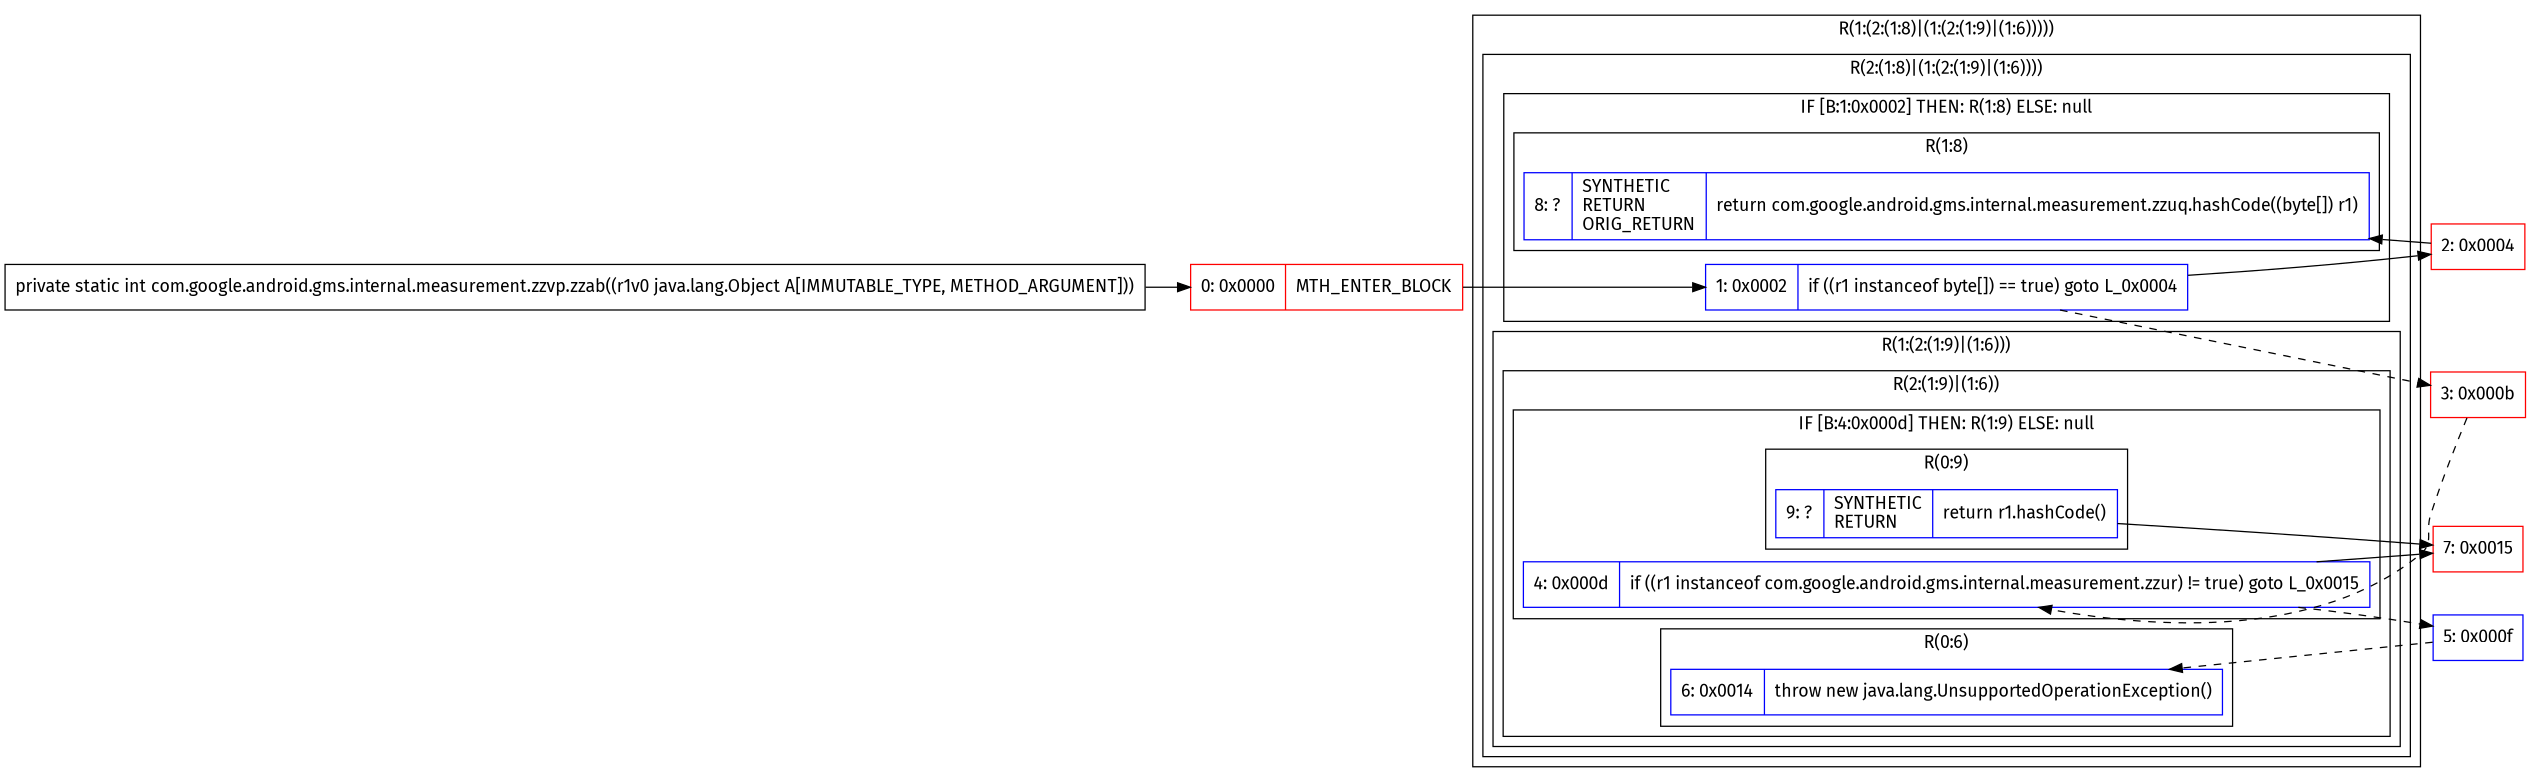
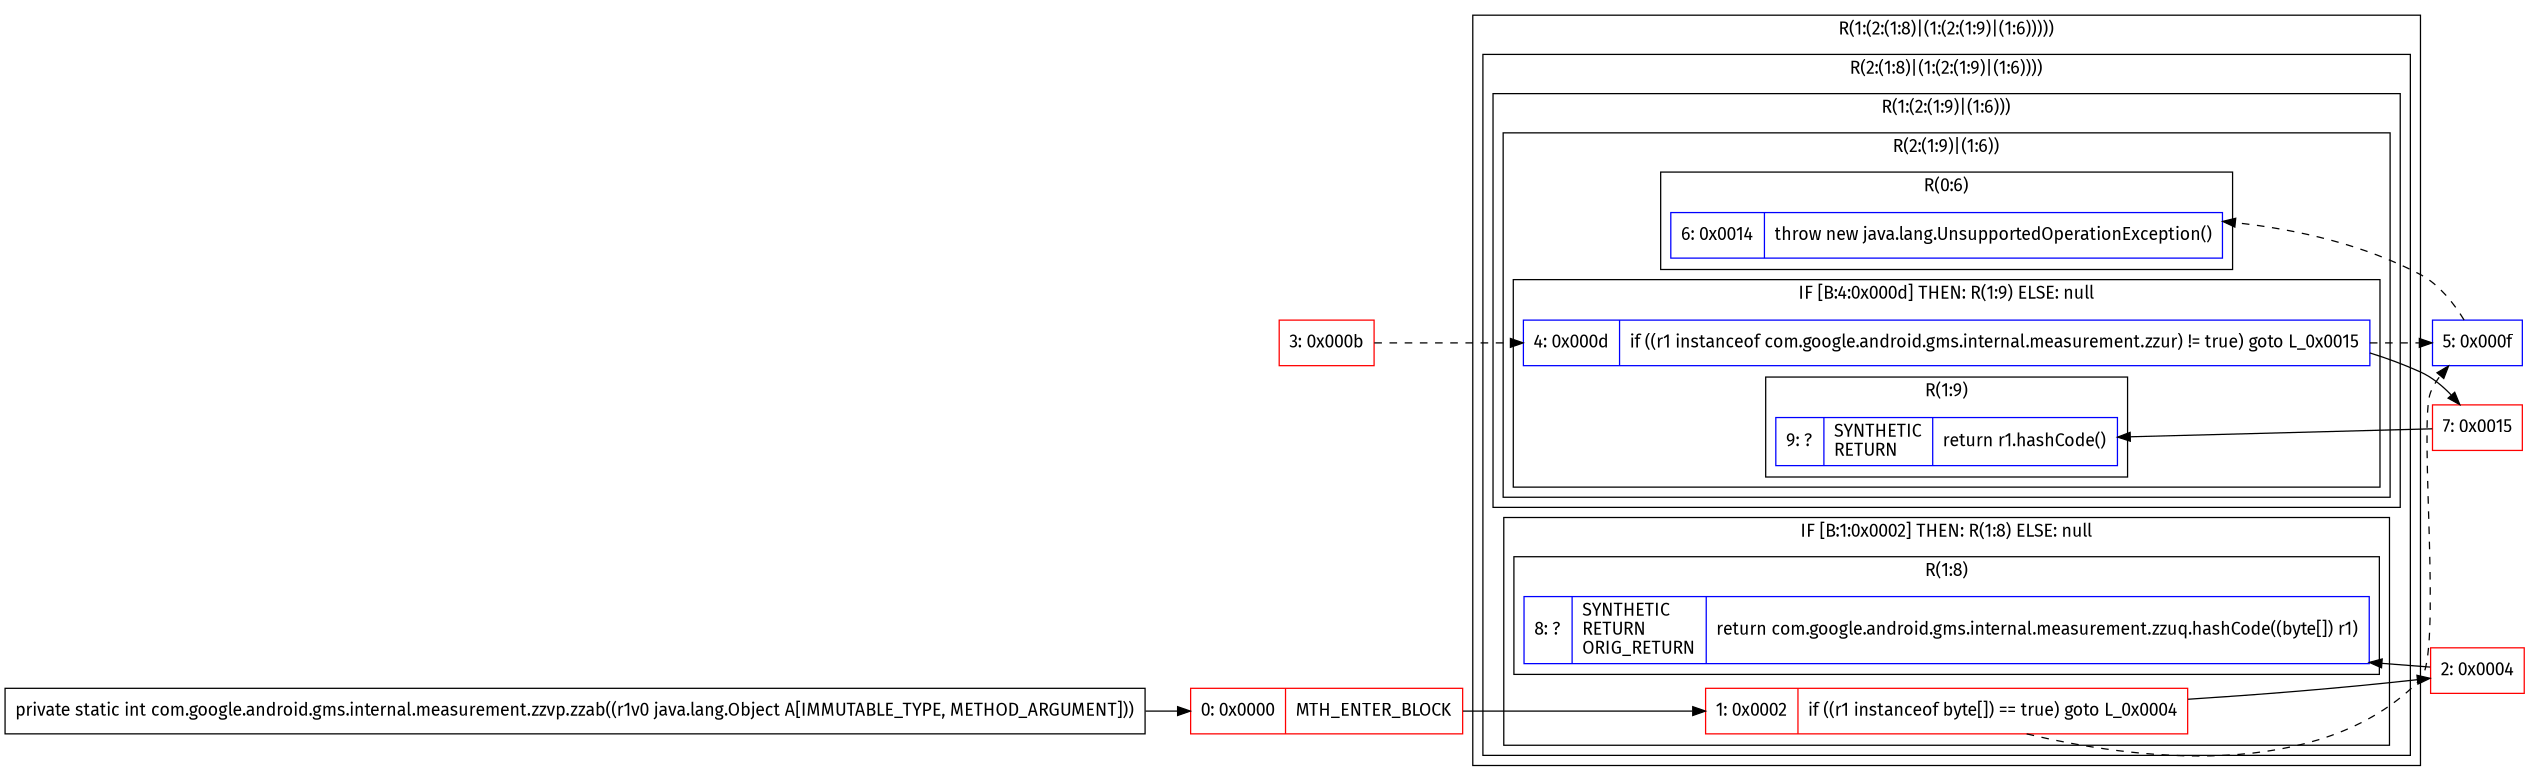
node "1: 0x0002": color blue -> red
edge "1: 0x0002" -> "3: 0x000b": now "1: 0x0002" -> "5: 0x000f"
cluster "R(0:9)": label "R(0:9)" -> "R(1:9)"
edge "9: ?" -> "7: 0x0015": reversed
